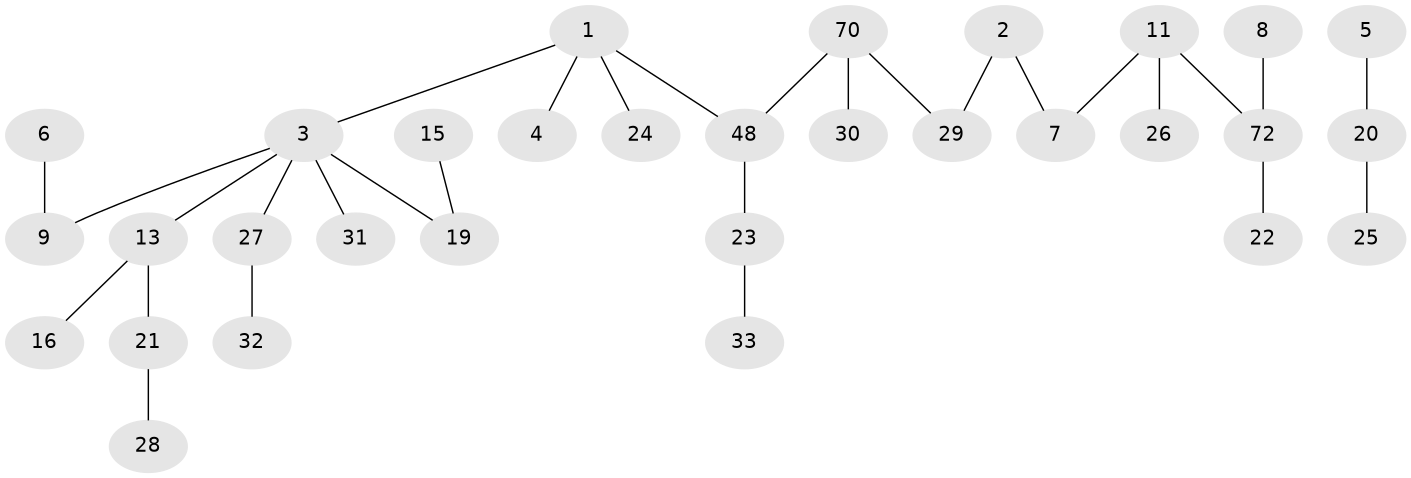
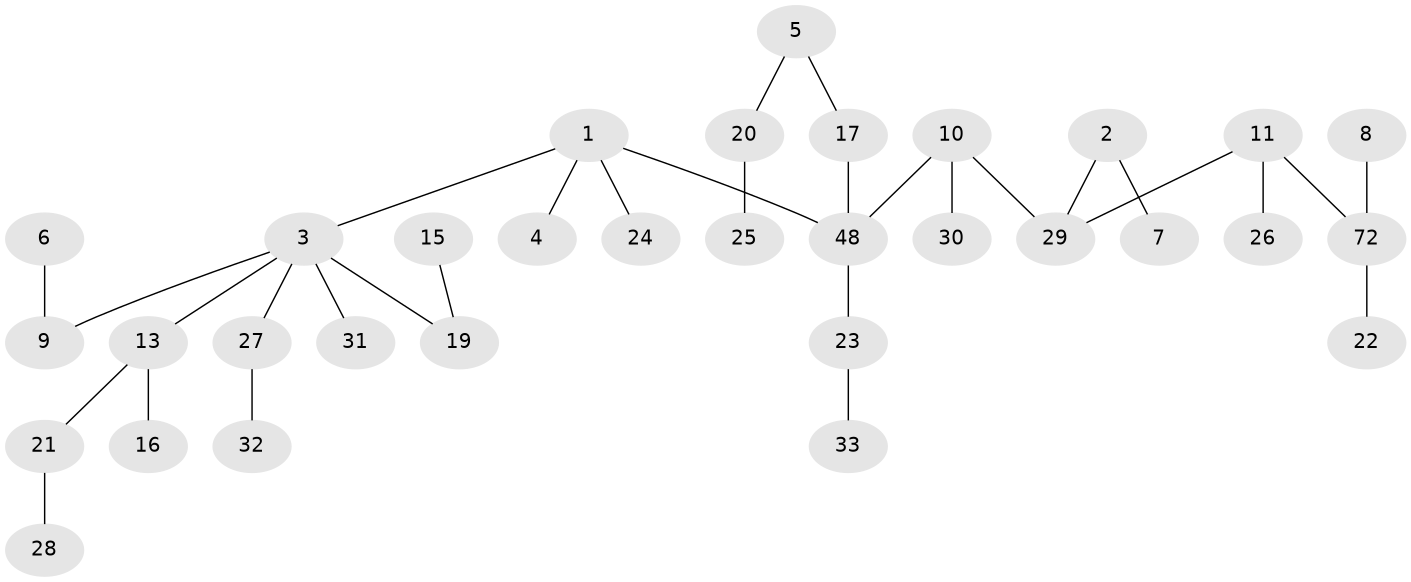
node "70": label "70" -> "10"
edge "11" -- "7": now "11" -- "29"
node "17": added
